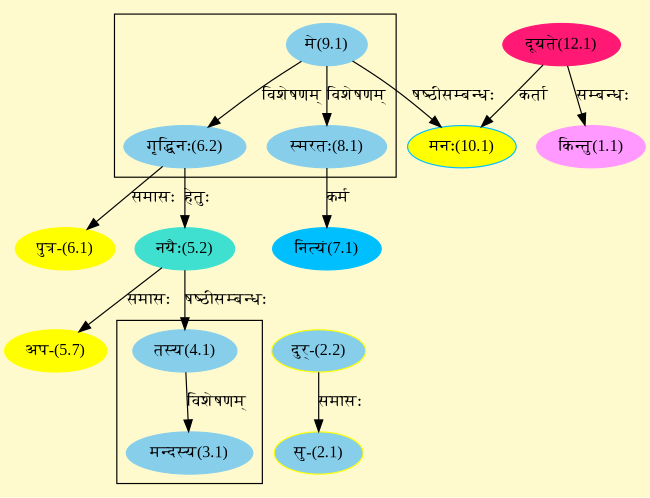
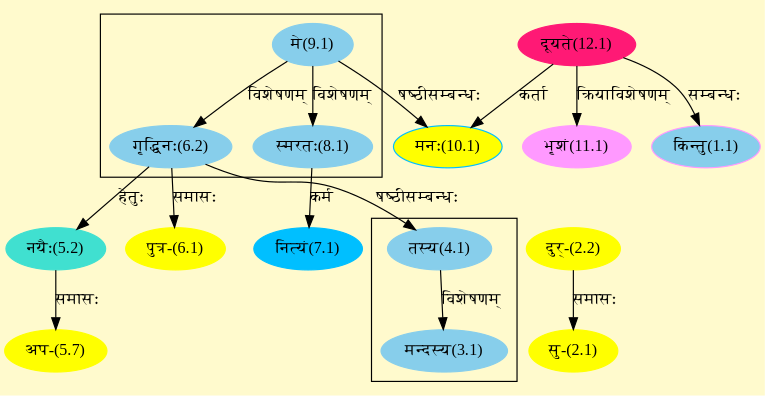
node "भृशं(11.1)": added
node "किन्तु(1.1)": fillcolor #ff99ff -> #87ceeb
edge "नयैः(5.2)" -> "तस्य(4.1)": now "गृद्धिनः(6.2)" -> "तस्य(4.1)"
node "दुर्-(2.2)": fillcolor #87ceeb -> #ffff00
node "सु-(2.1)": fillcolor #87ceeb -> #ffff00
